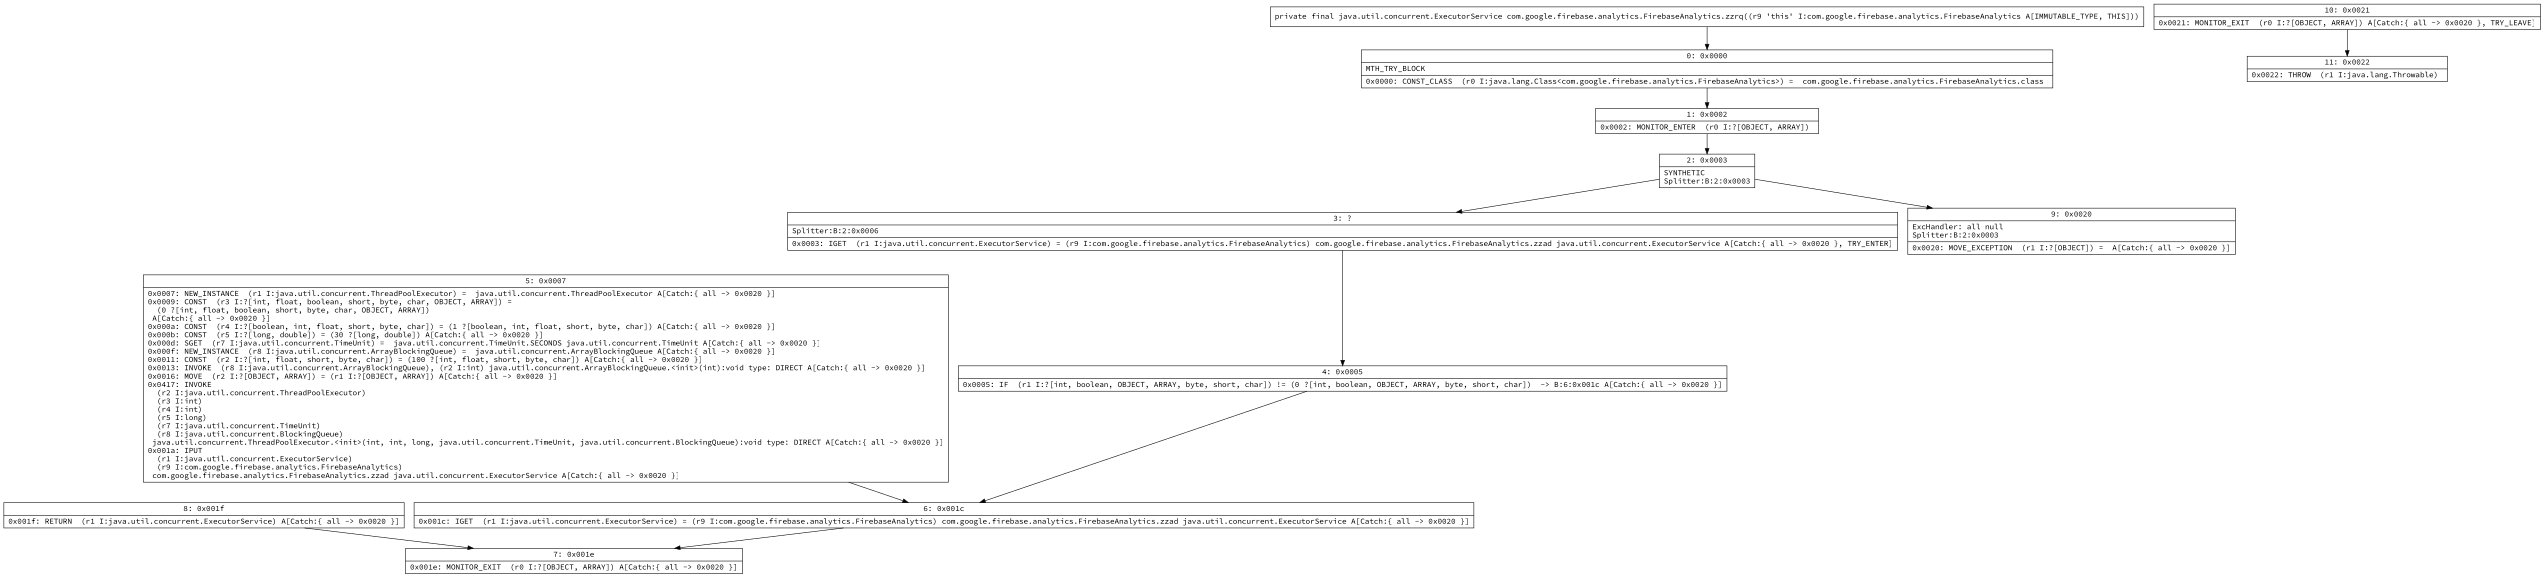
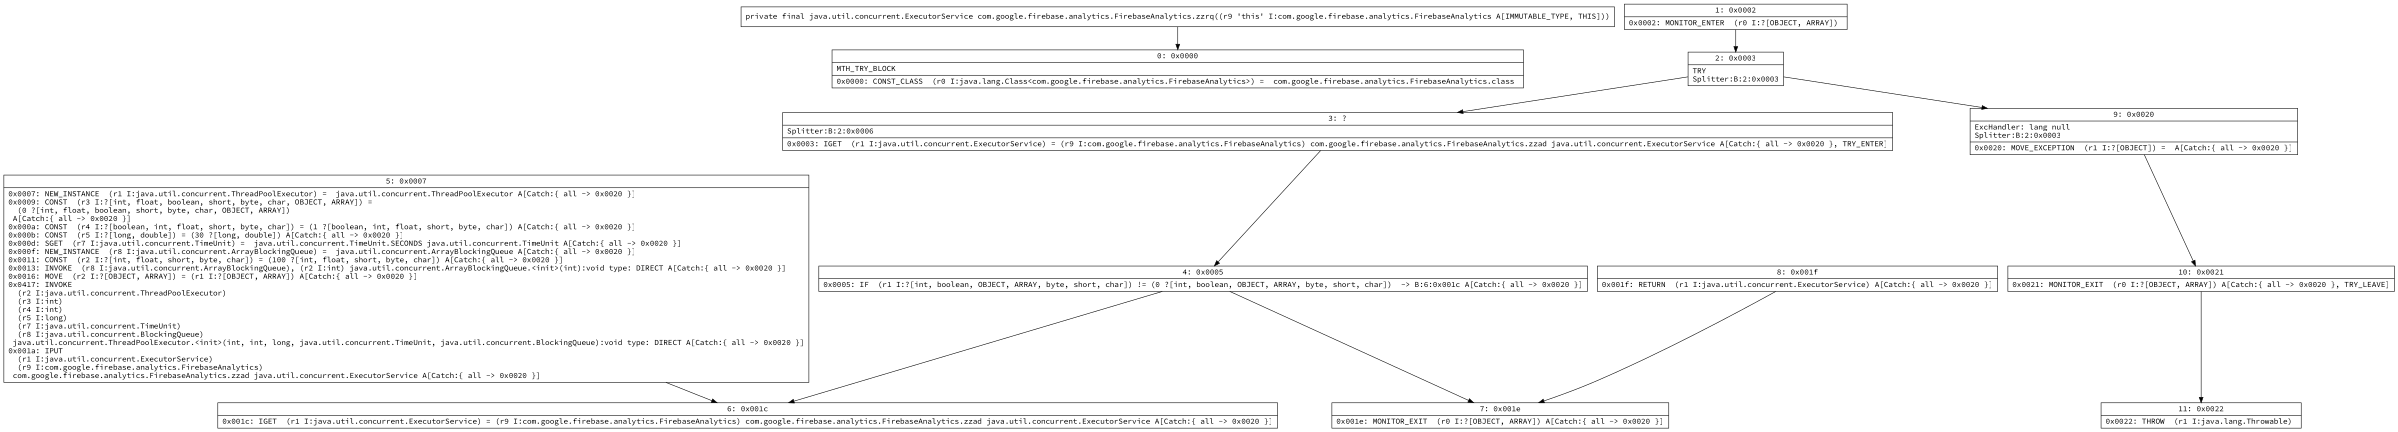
edge "0: 0x0000" -> "1: 0x0002": removed
node "2: 0x0003": text "SYNTHETIC" -> "TRY"
edge "9: 0x0020" -> "10: 0x0021": added
node "9: 0x0020": text "ExcHandler: all null" -> "ExcHandler: lang null"
edge "6: 0x001c" -> "7: 0x001e": now "4: 0x0005" -> "7: 0x001e"
